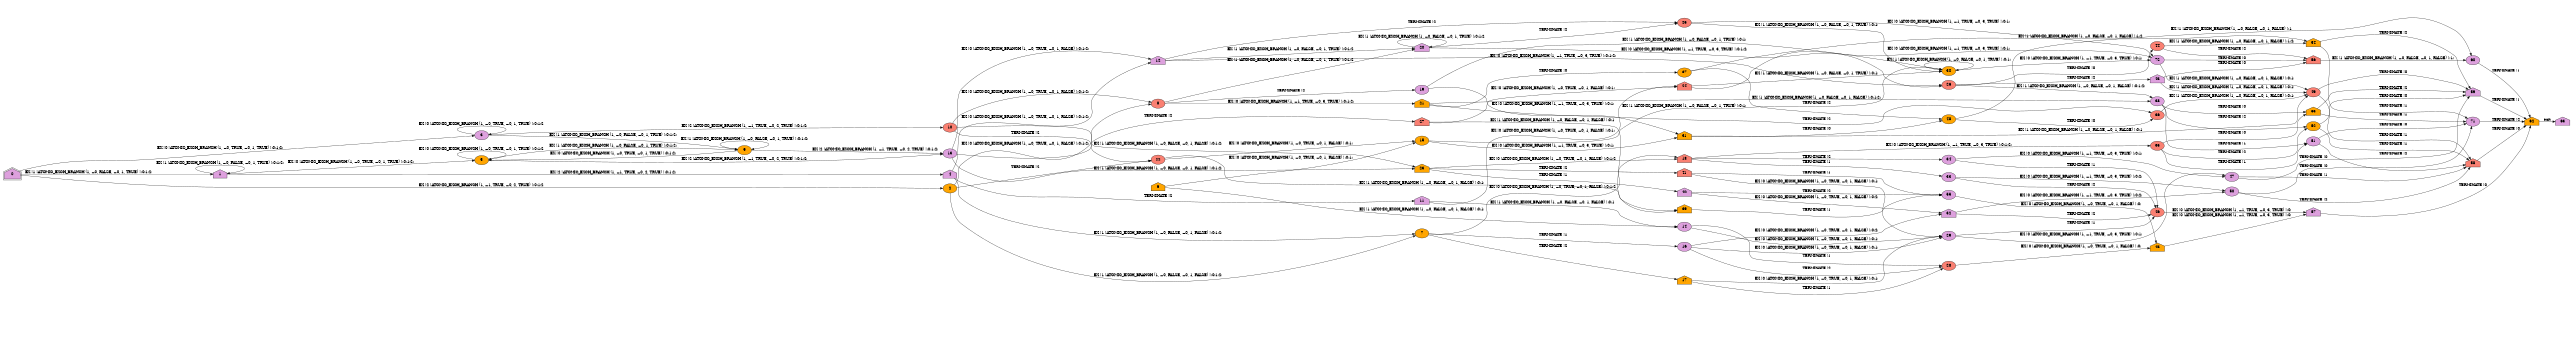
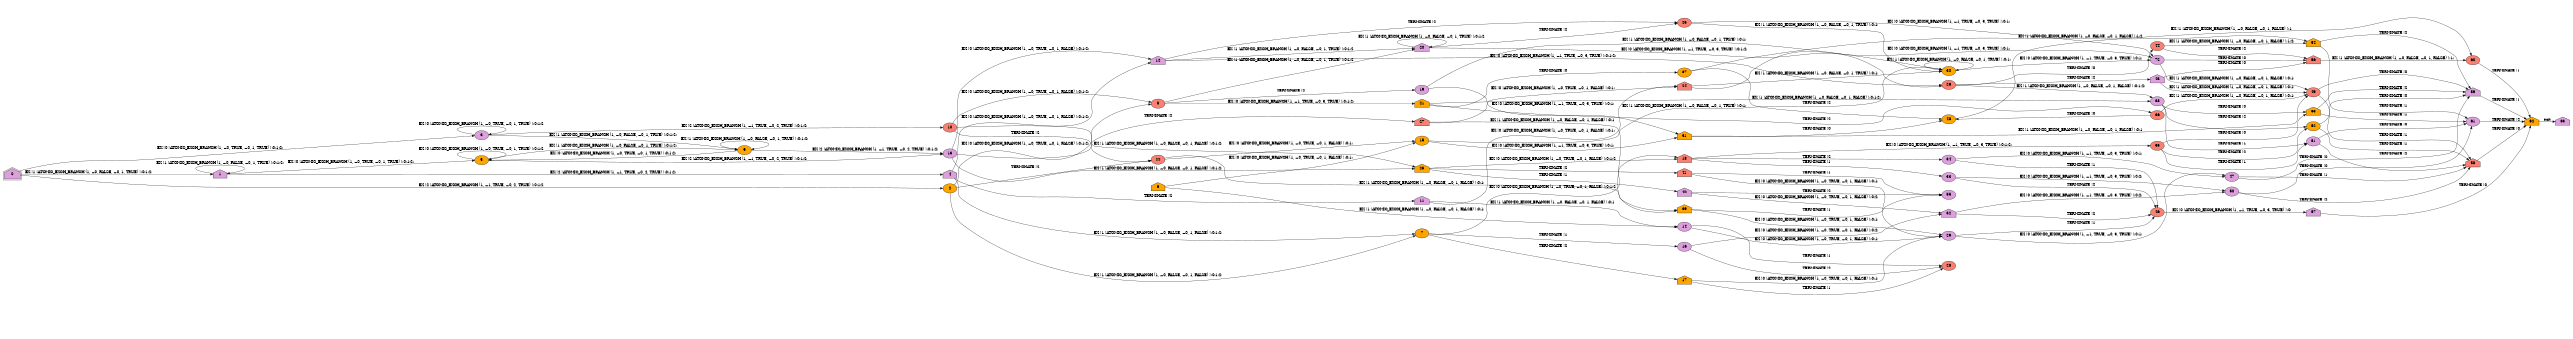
node "60": fillcolor plum -> salmon
node "71": label "71" -> "61"
edge "48" -> "36": reversed
node "45": removed
edge "16" -> "29": now "39" -> "29"
